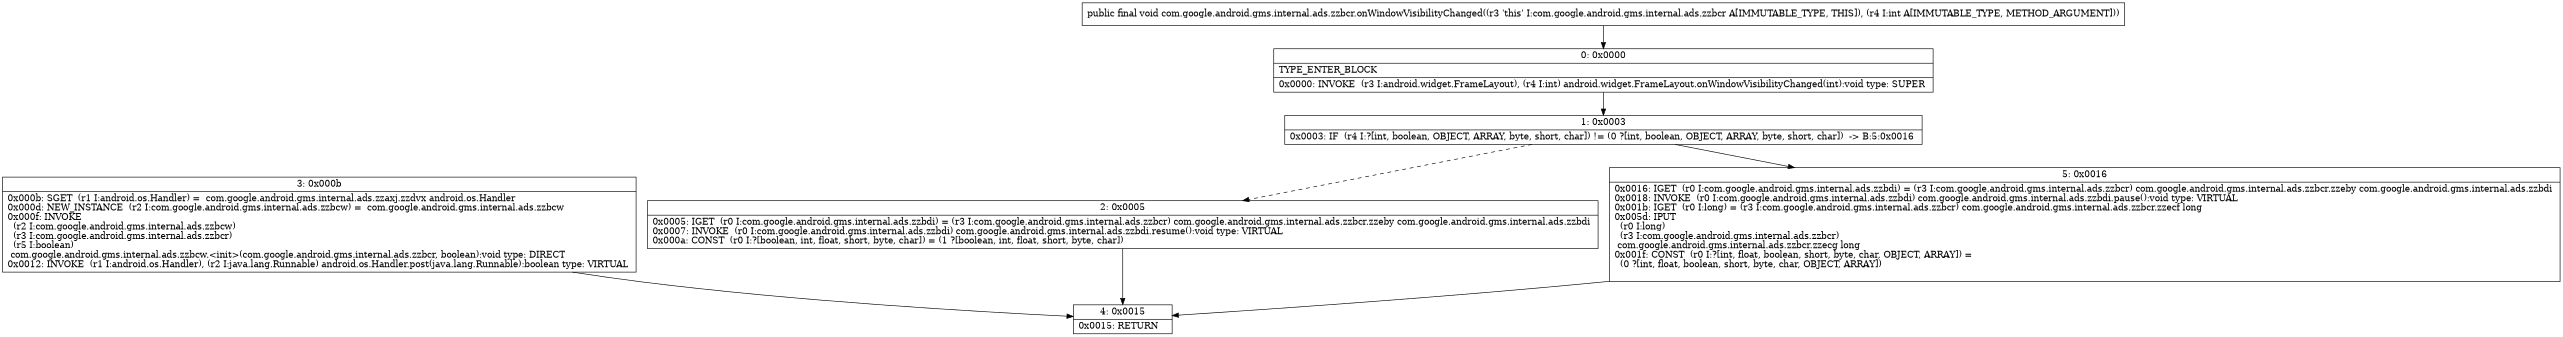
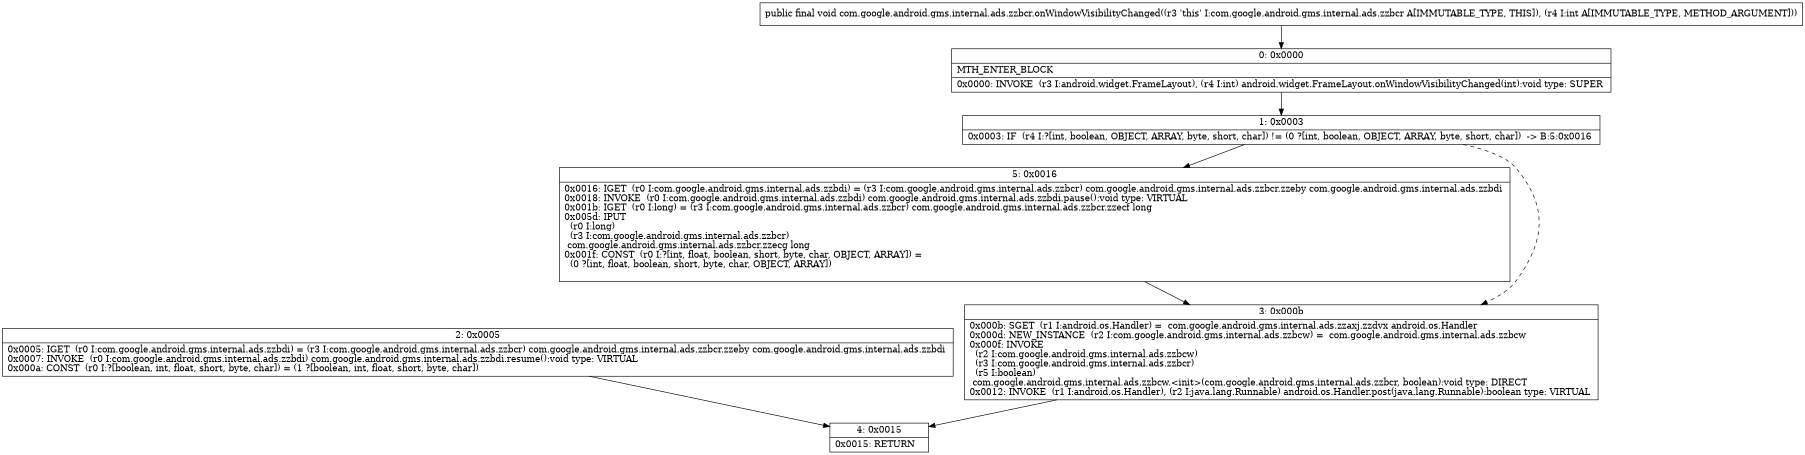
node "0: 0x0000": text "TYPE_ENTER_BLOCK" -> "MTH_ENTER_BLOCK"
edge "1: 0x0003" -> "2: 0x0005": now "1: 0x0003" -> "3: 0x000b"
edge "5: 0x0016" -> "4: 0x0015": now "5: 0x0016" -> "3: 0x000b"
